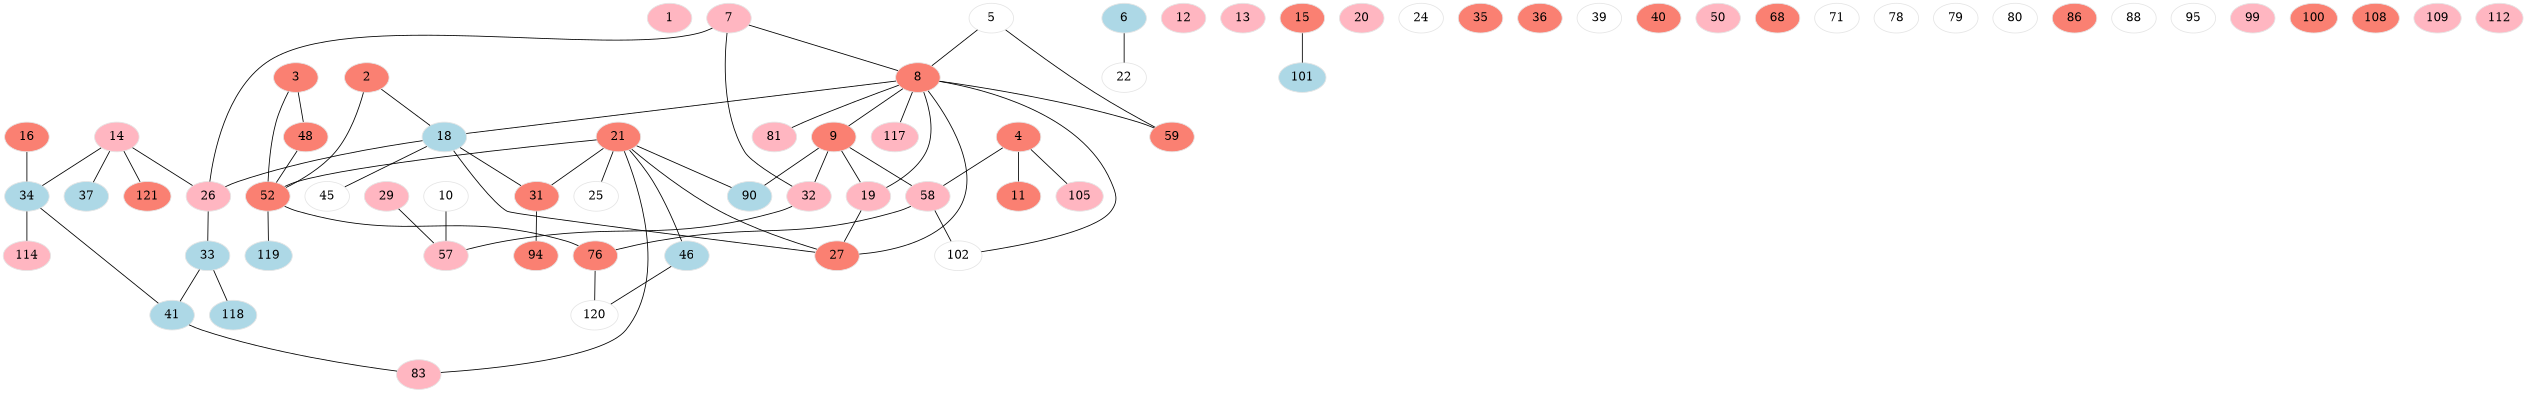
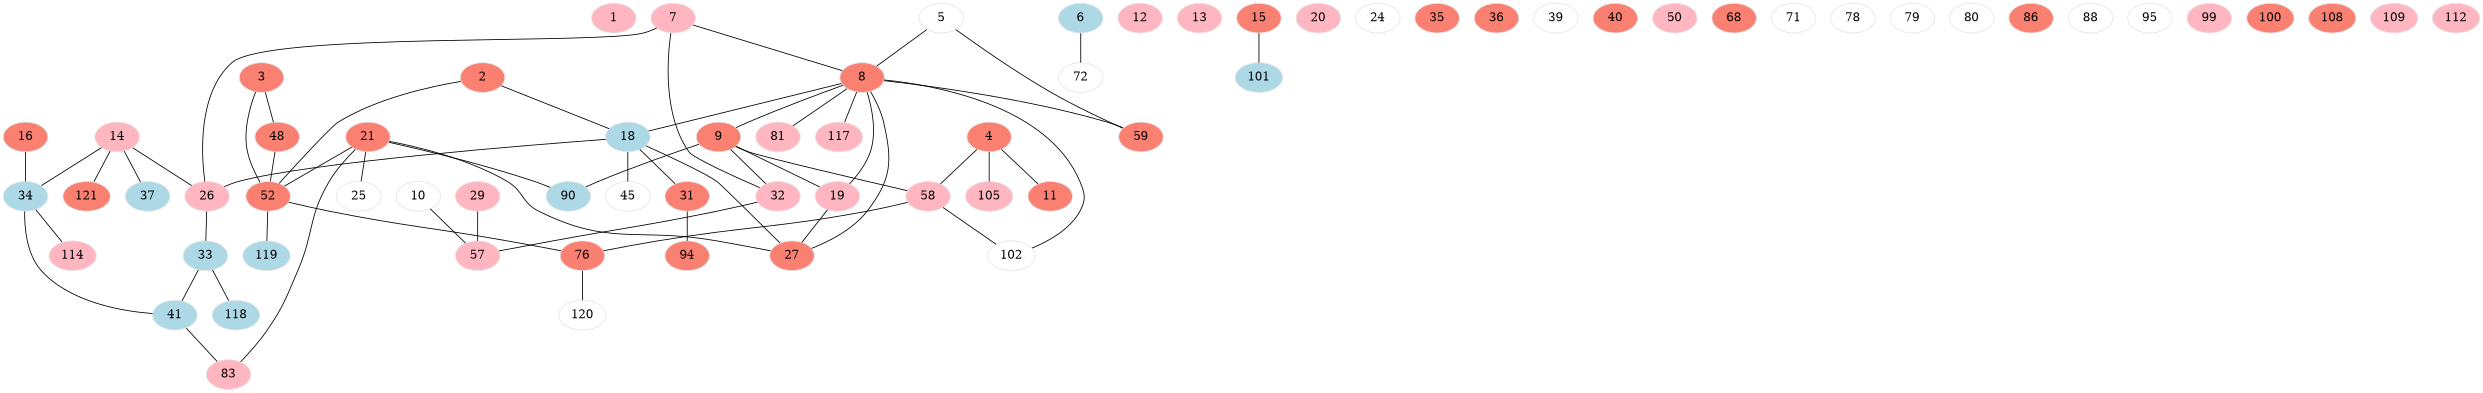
node "22": label "22" -> "72"
edge "21" -- "31": removed
node "46": removed
